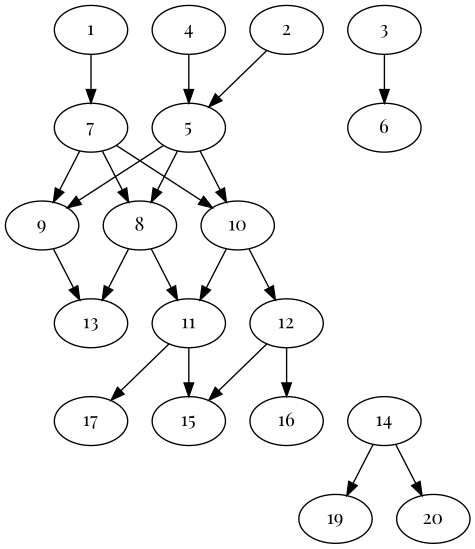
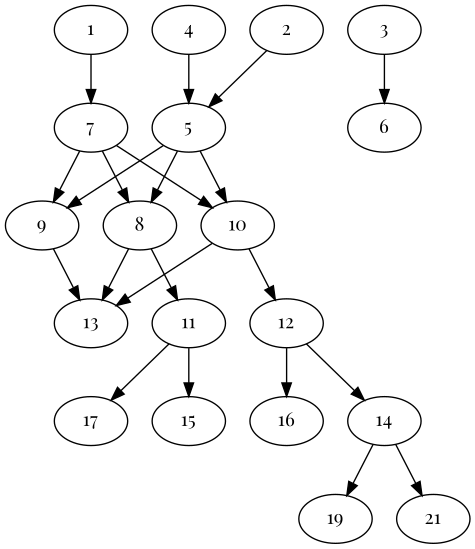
edge "10" -> "11": now "10" -> "13"
edge "12" -> "15": now "12" -> "14"
node "20": label "20" -> "21"
